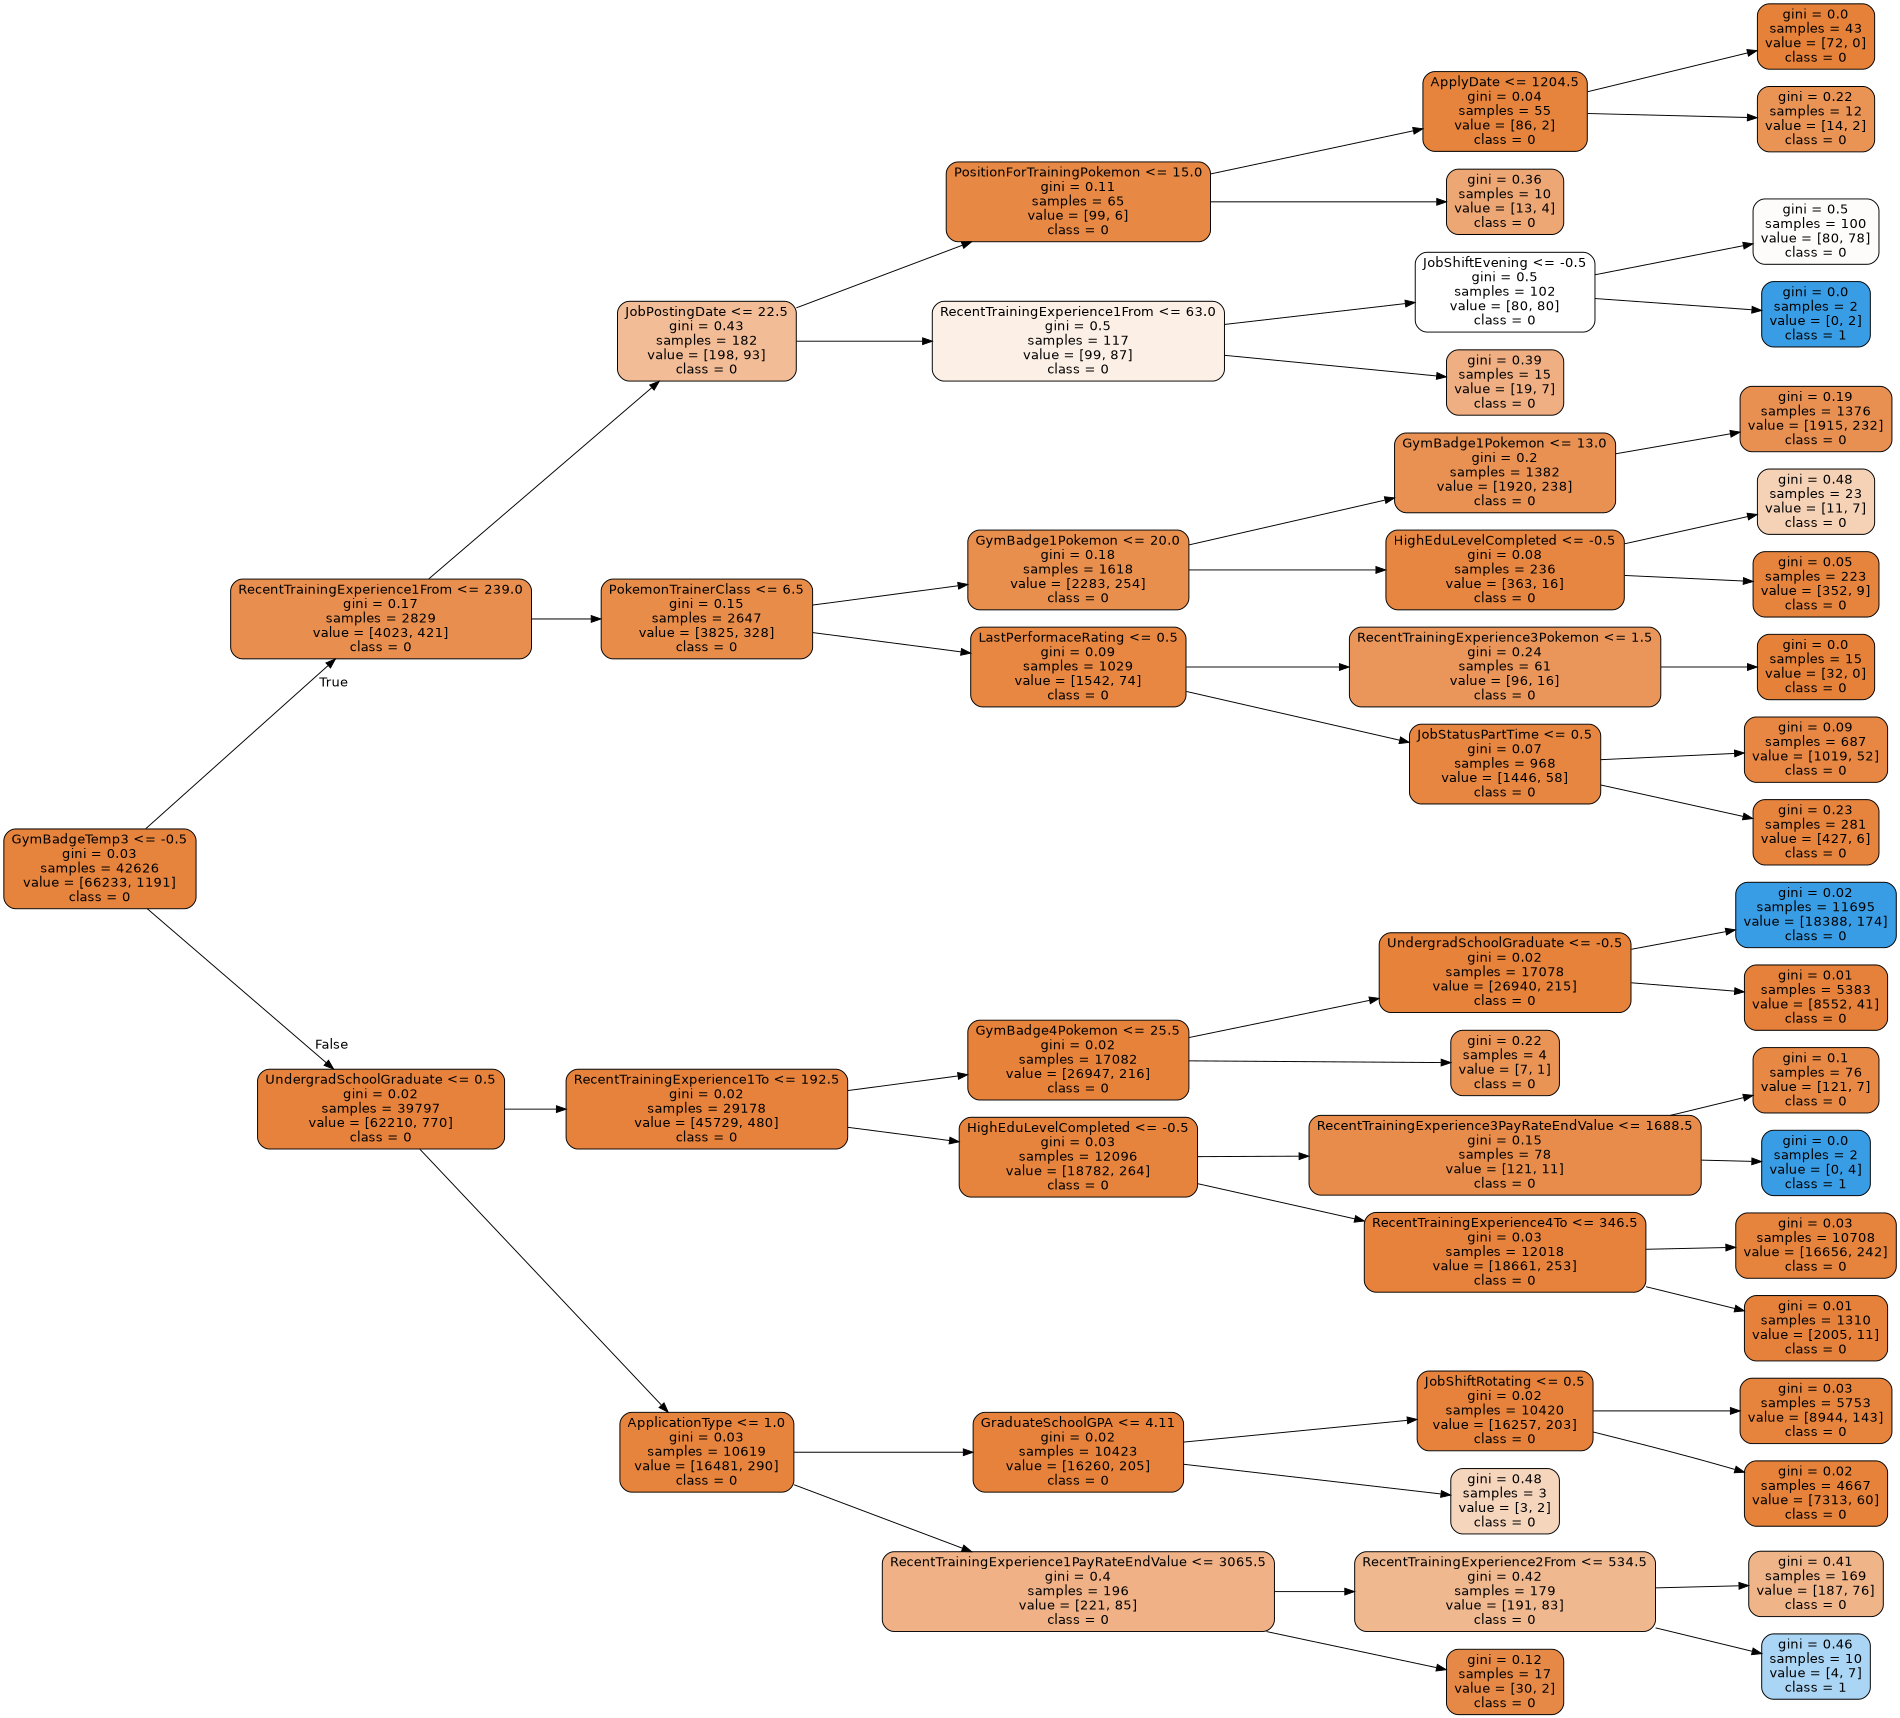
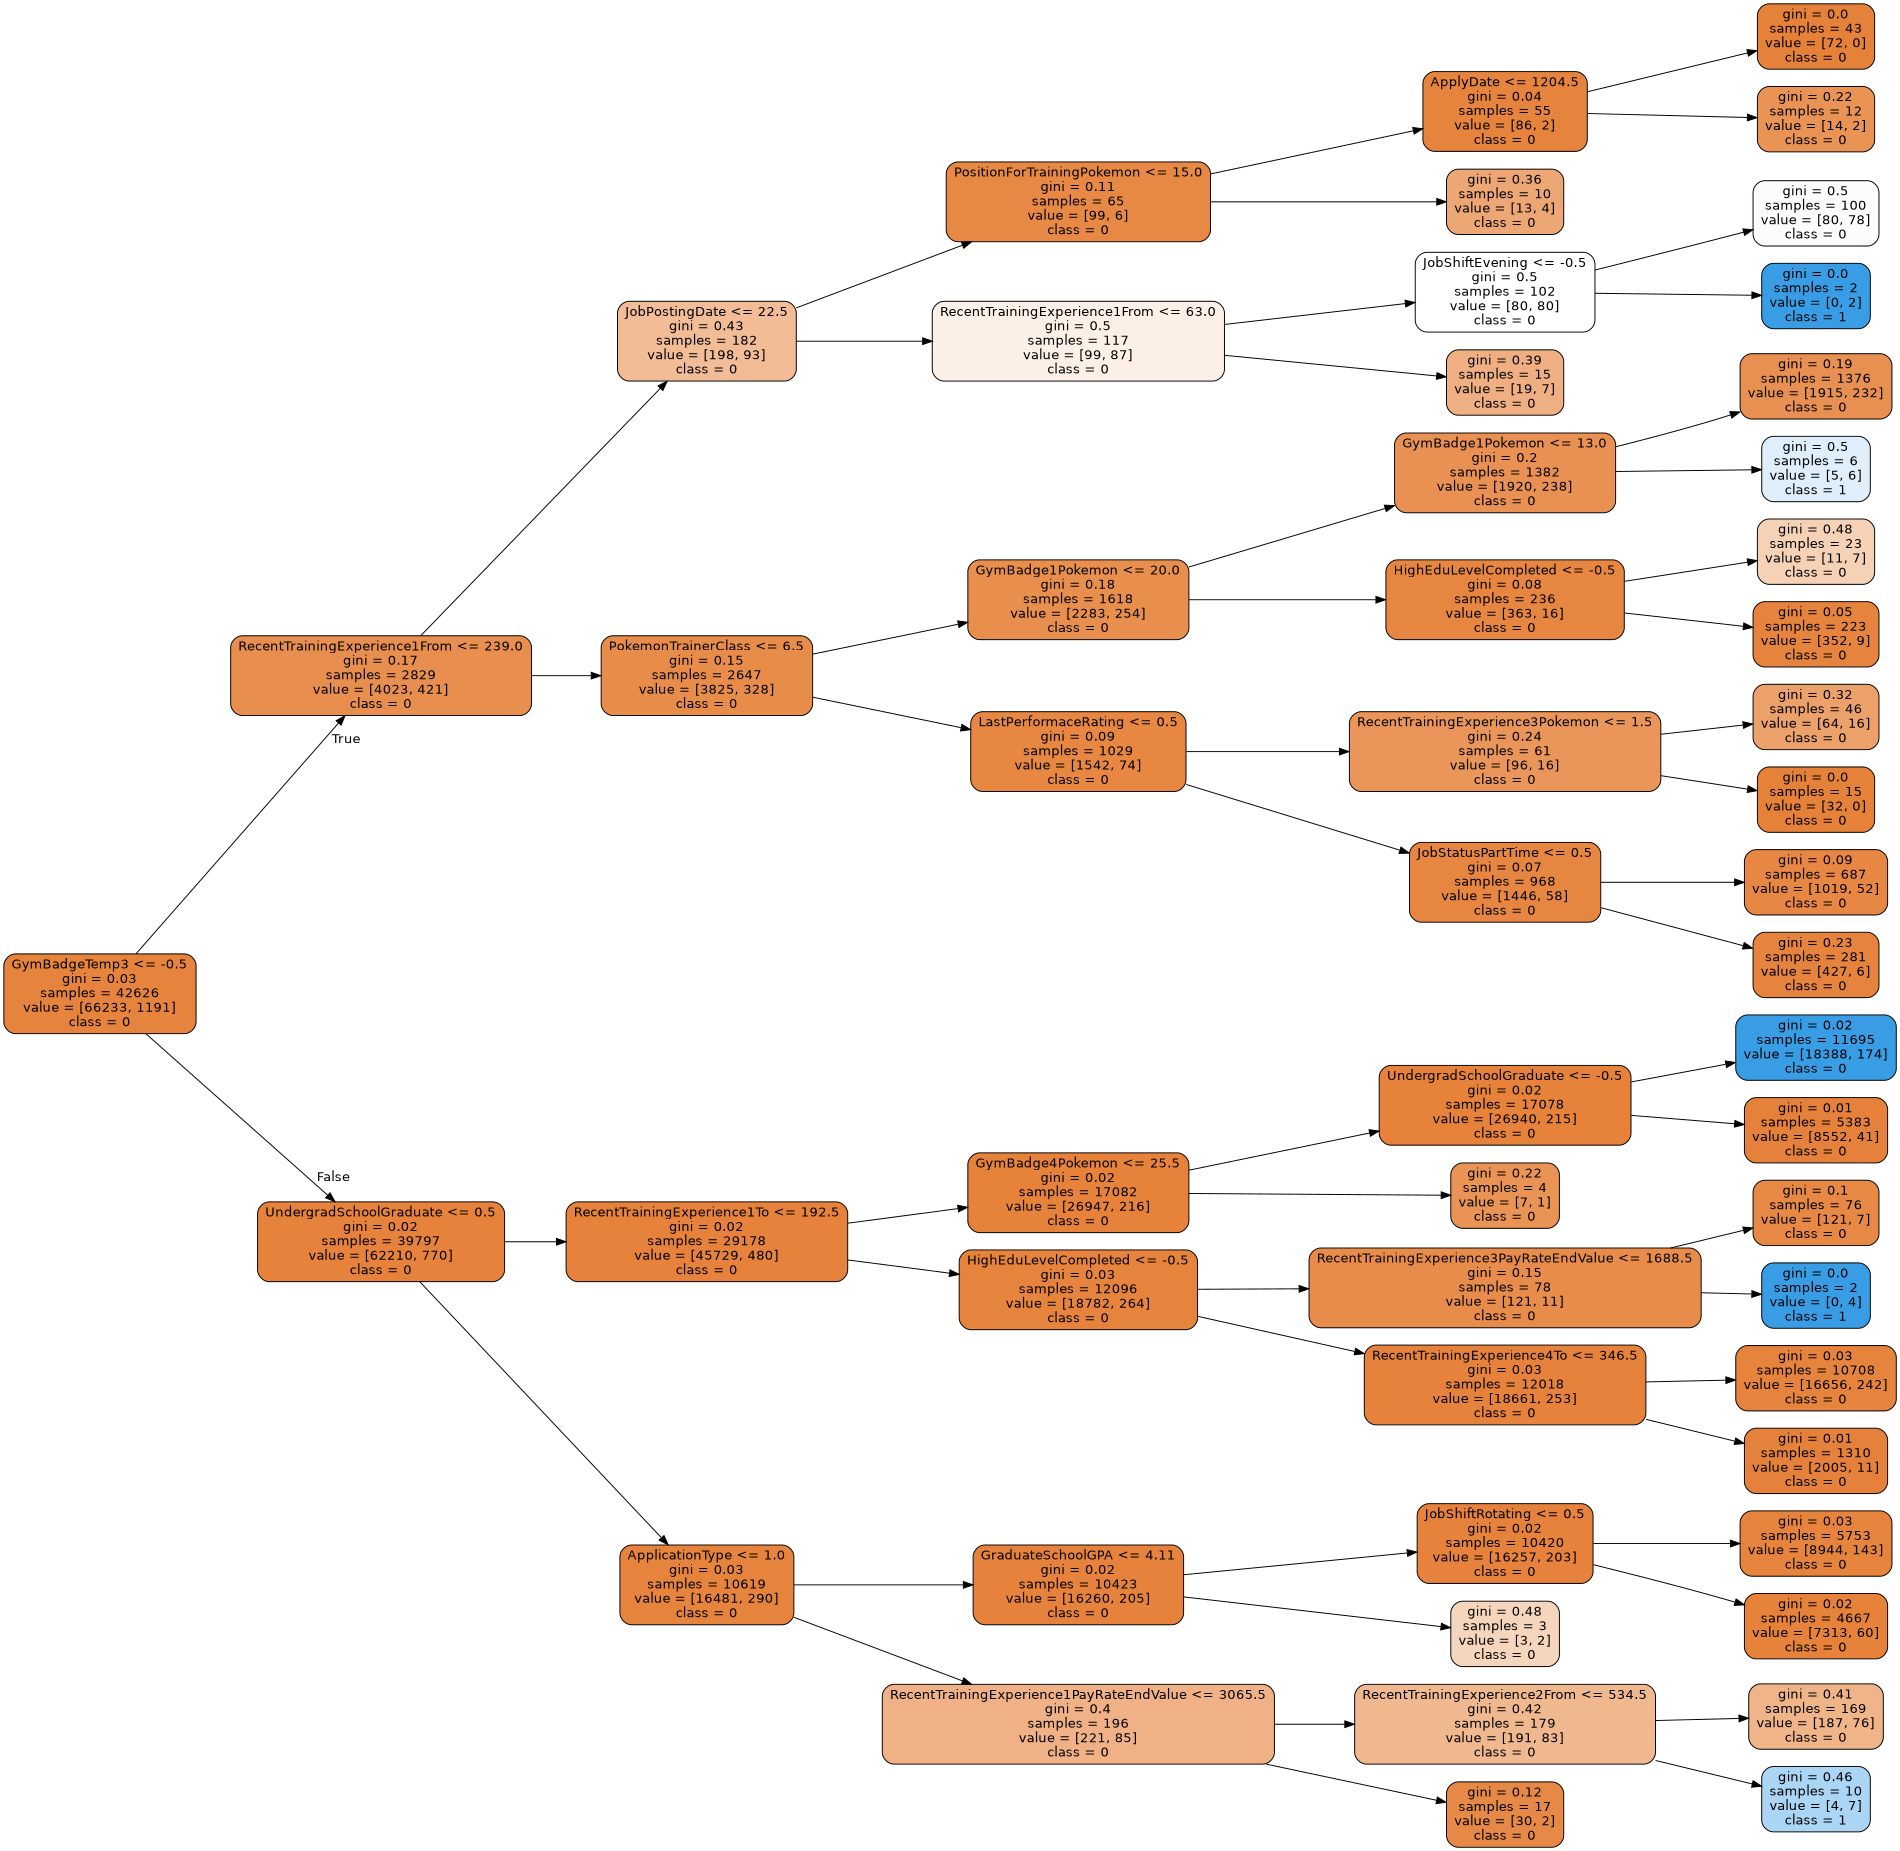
node "gini = 0.5 samples = 6 value = [5, 6] class = 1": added
node "gini = 0.32 samples = 46 value = [64, 16] class = 0": added
